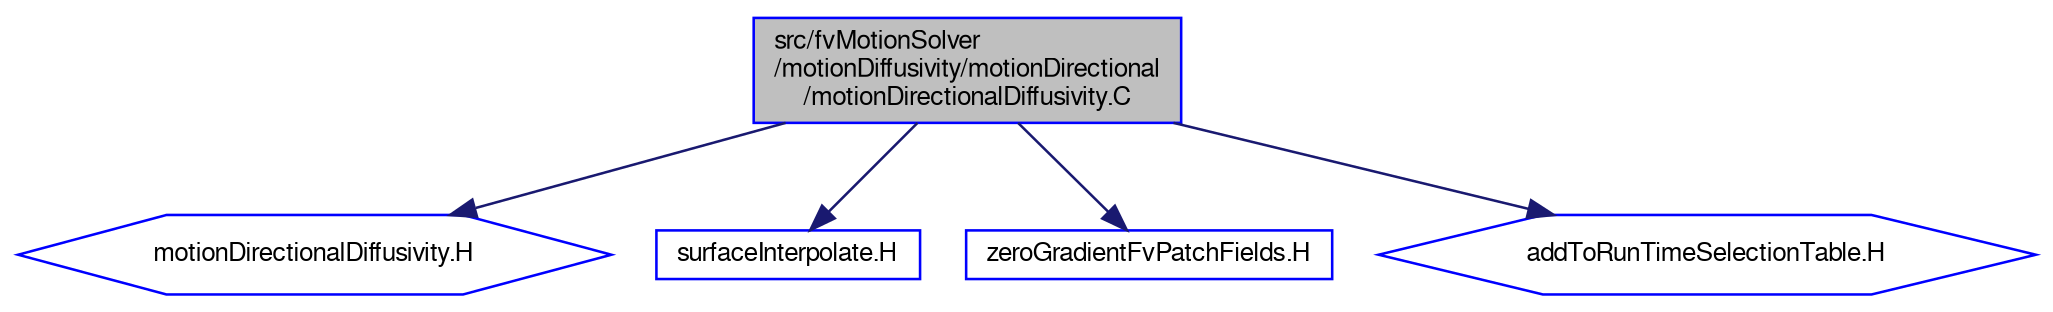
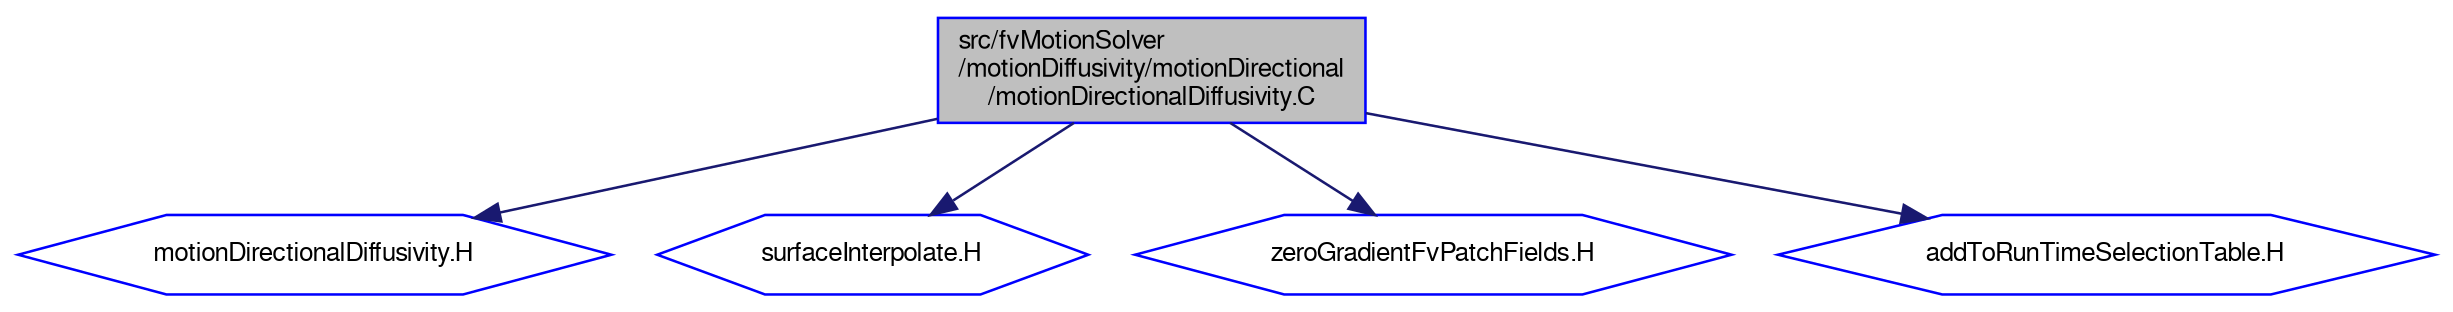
node "surfaceInterpolate.H": shape box -> hexagon
node "zeroGradientFvPatchFields.H": shape box -> hexagon
